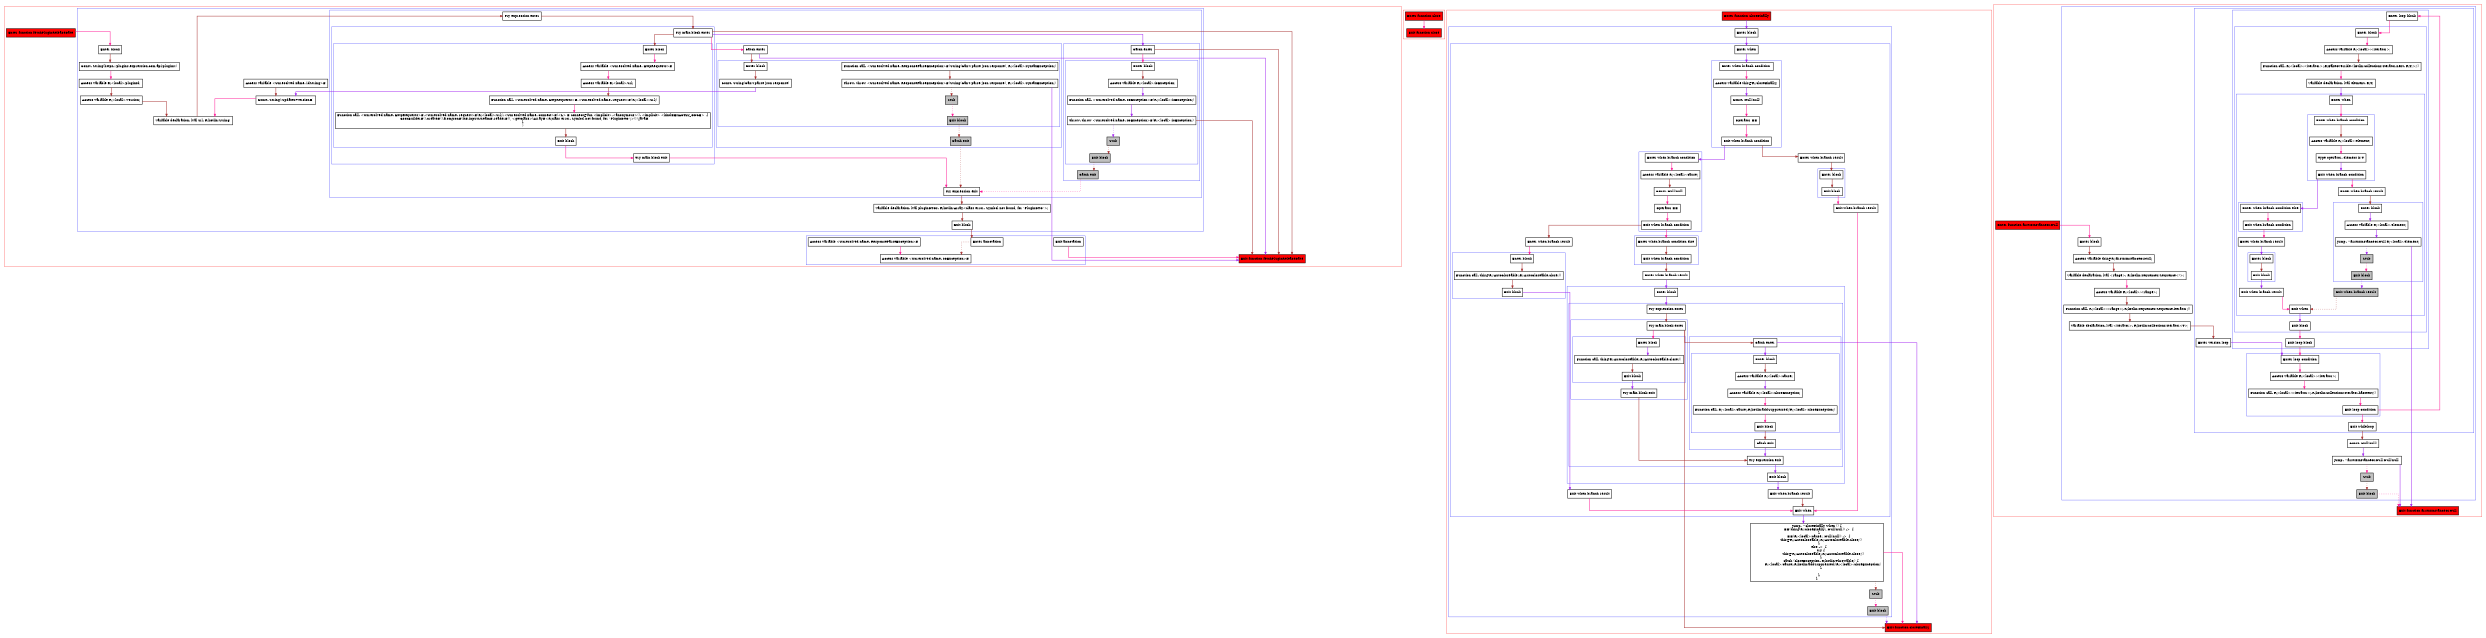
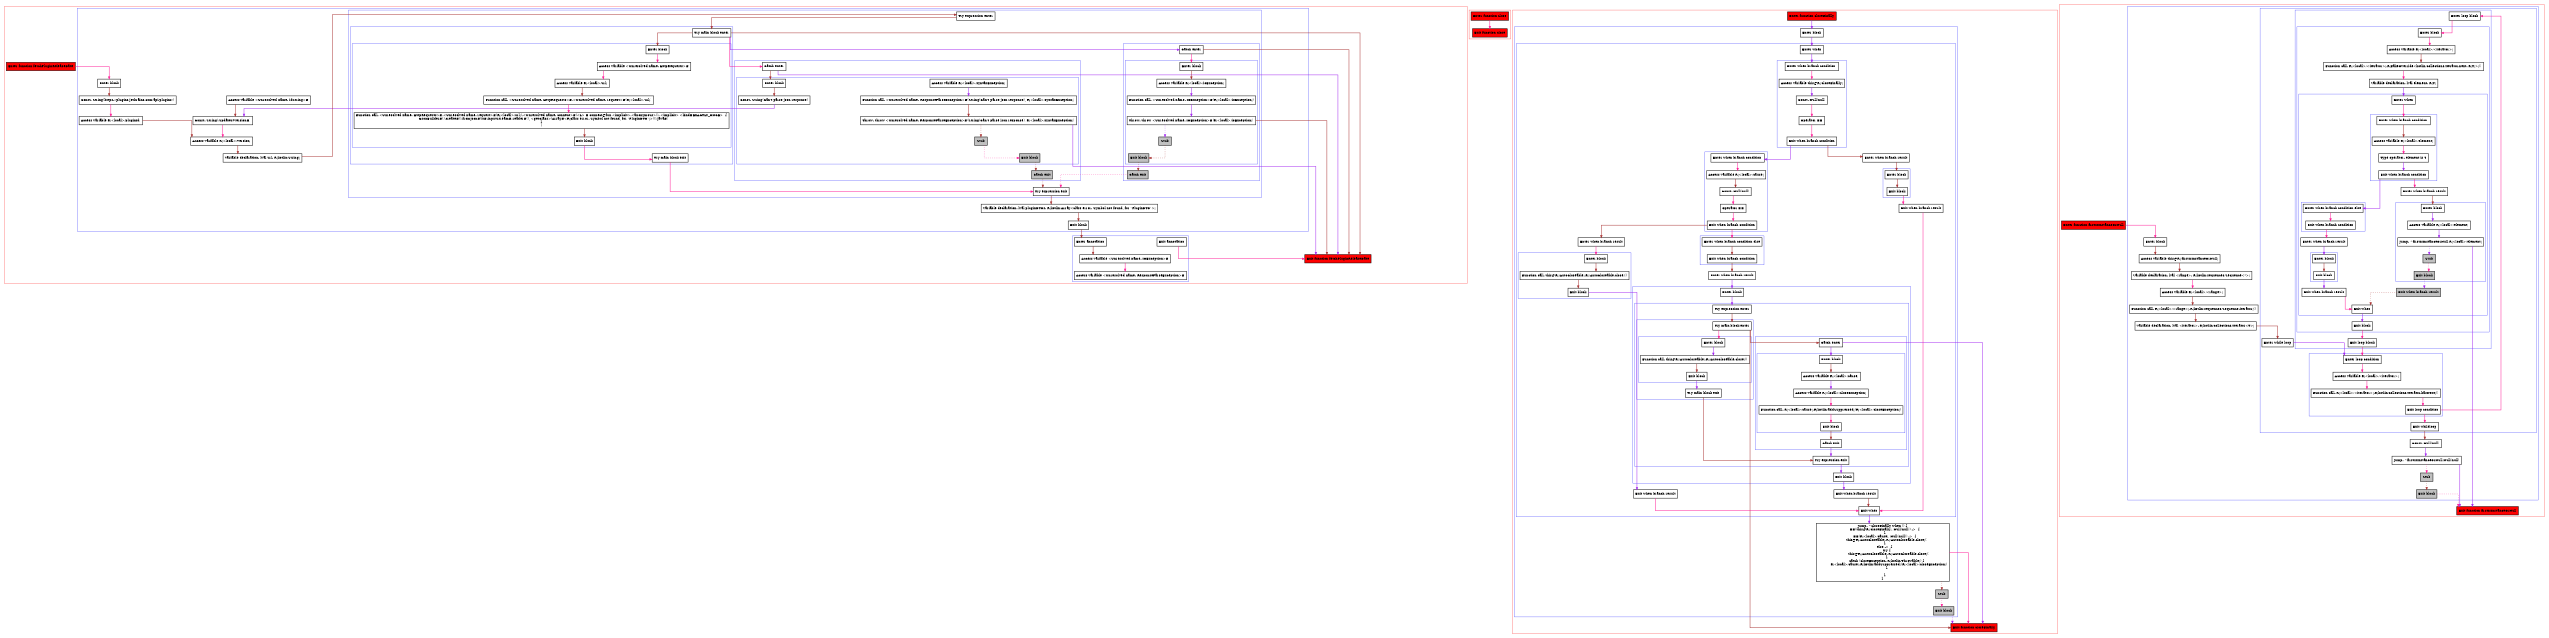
node "Const: String(https://plugins.expression.com/api/plugins/)": label "Const: String(https://plugins.expression.com/api/plugins/)" -> "Const: String(https://plugins.jetbrains.com/api/plugins/)"
node "Access variable R|<local>/syntaxException|": added
edge "Const: String(/updates?version=)" -> "Variable declaration: lval url: R|kotlin/String|": now "Const: String(/updates?version=)" -> "Access variable R|<local>/version|"
edge "Enter annotation" -> "Access variable <Unresolved name: IOException>#": style dotted -> solid
edge "Access variable <Unresolved name: ResponseParseException>#" -> "Access variable <Unresolved name: IOException>#": reversed
node "Enter version loop": label "Enter version loop" -> "Enter while loop"
